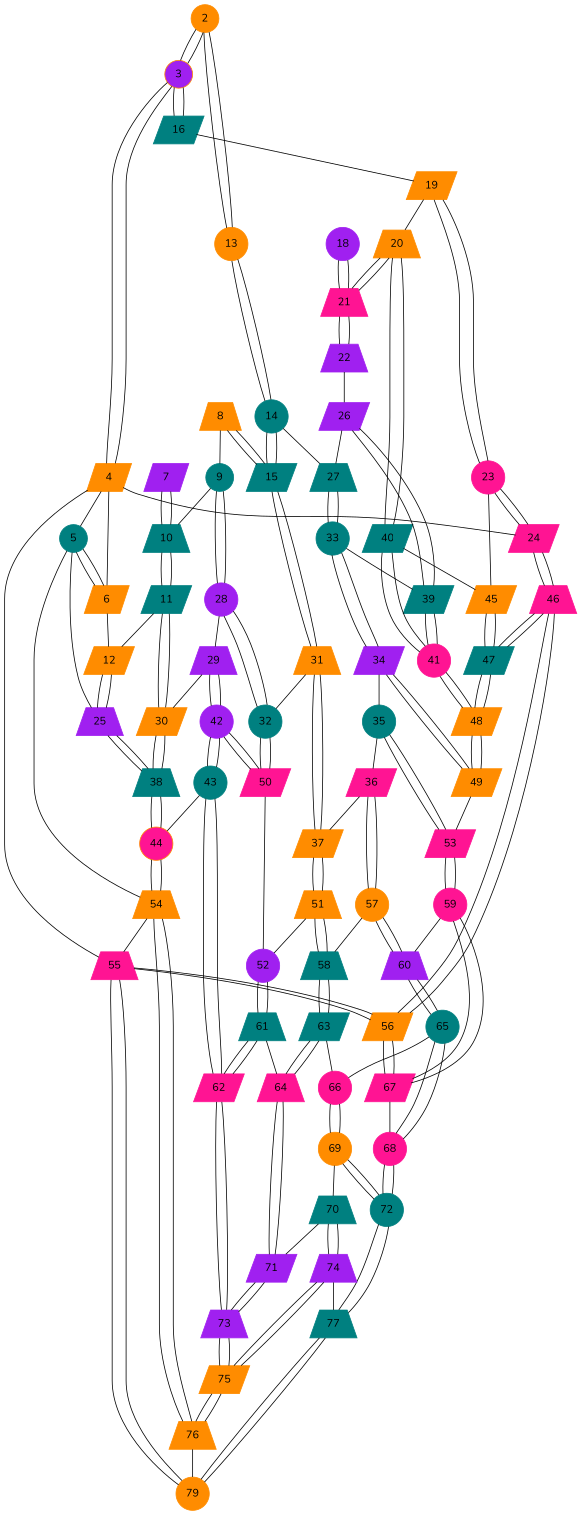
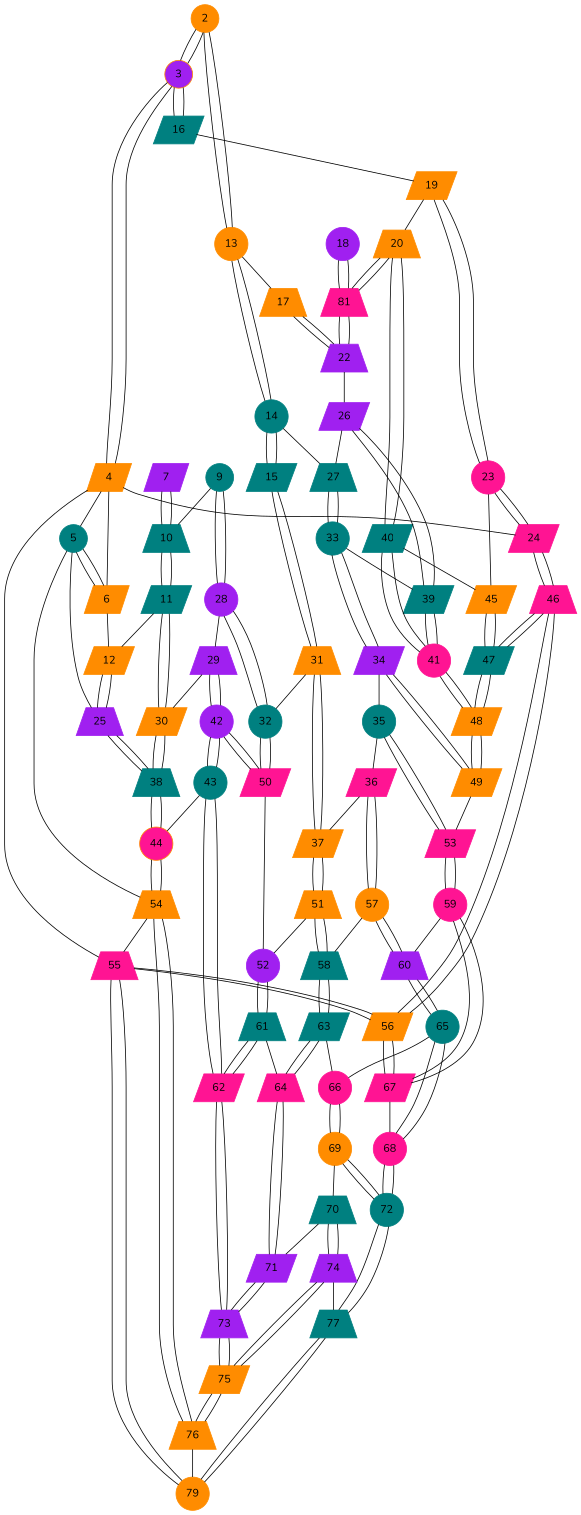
node "17": added
node "21": label "21" -> "81"
node "8": removed
